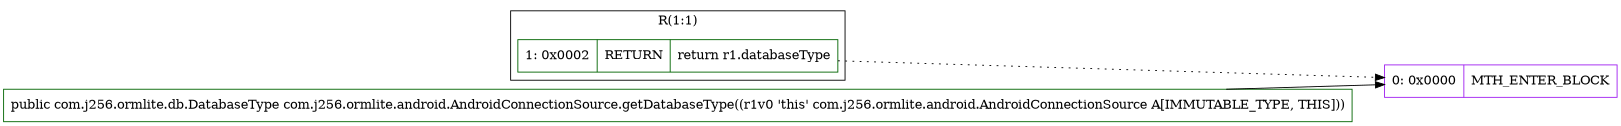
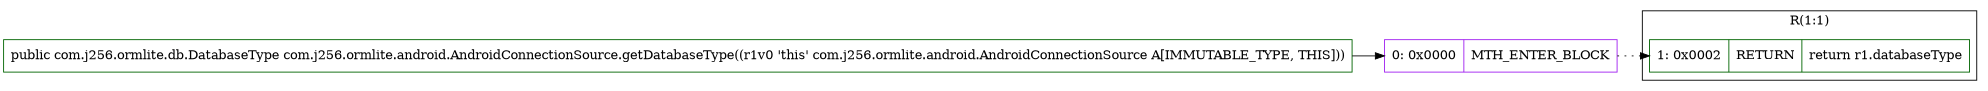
edge "1: 0x0002" -> "0: 0x0000": reversed
